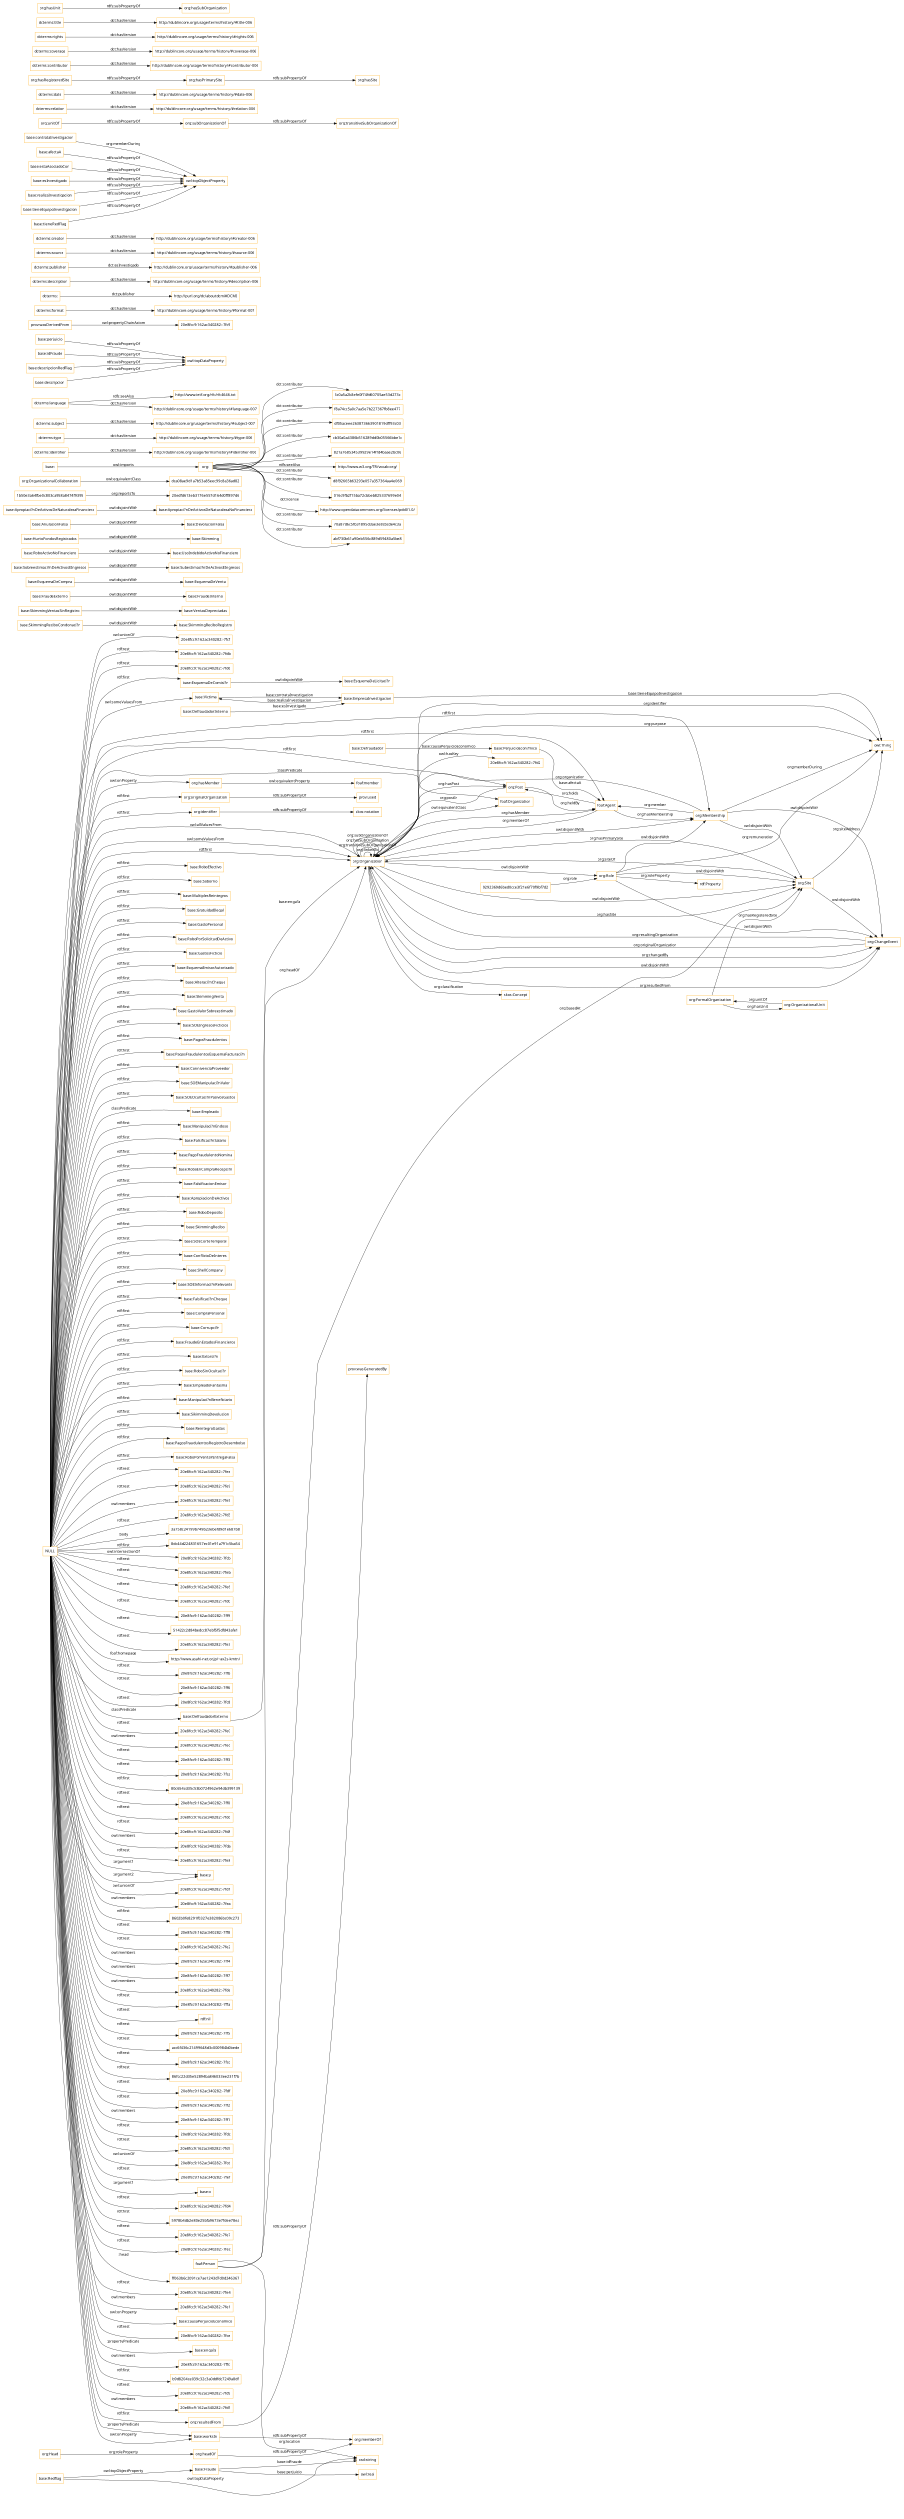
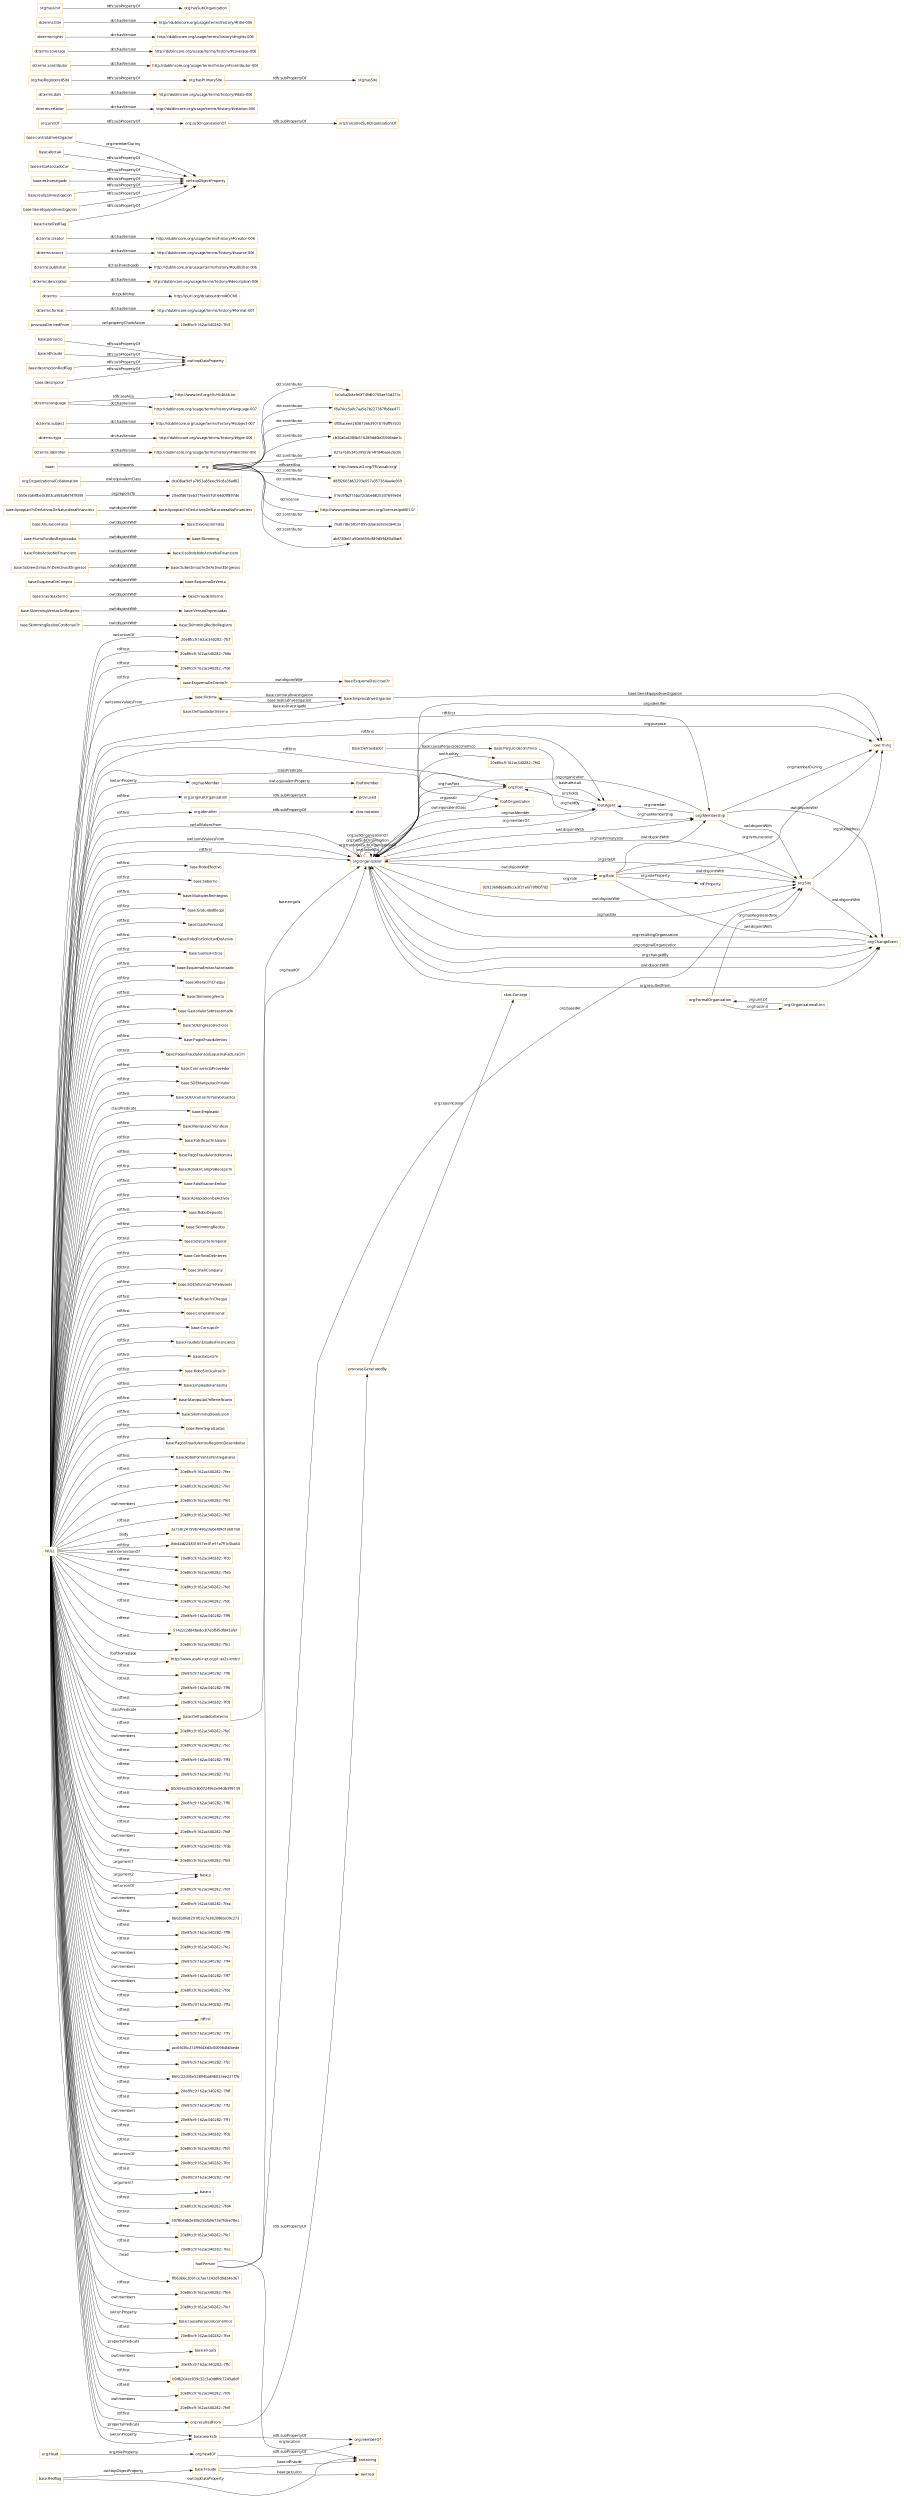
edge "org:Organization" -> "skos:Concept": now "prov:wasGeneratedBy" -> "skos:Concept"
